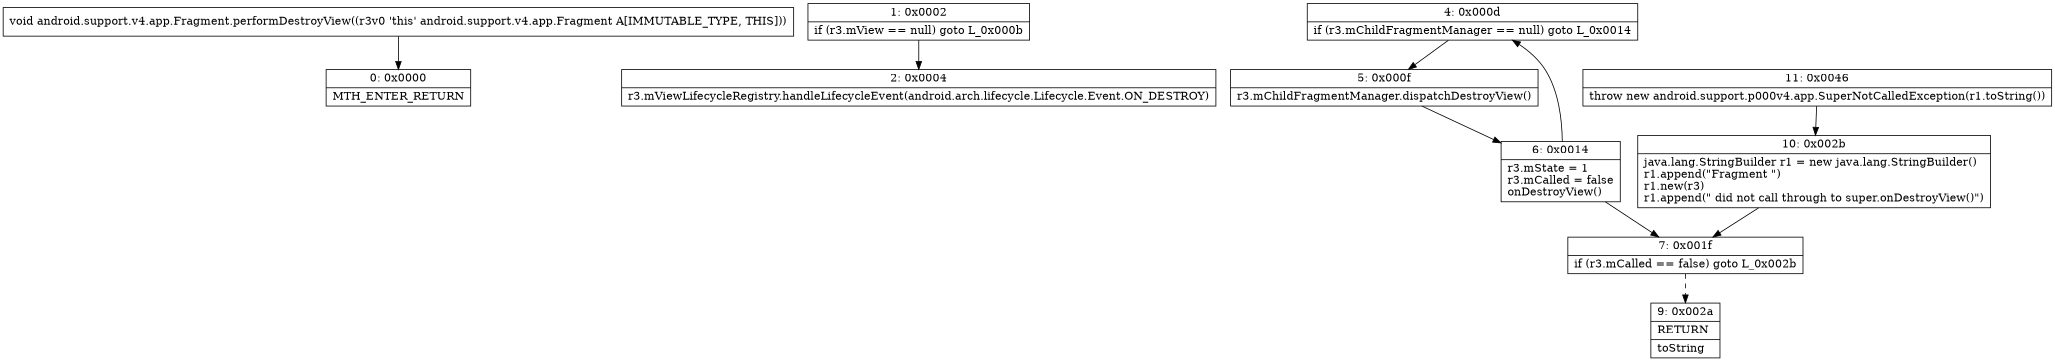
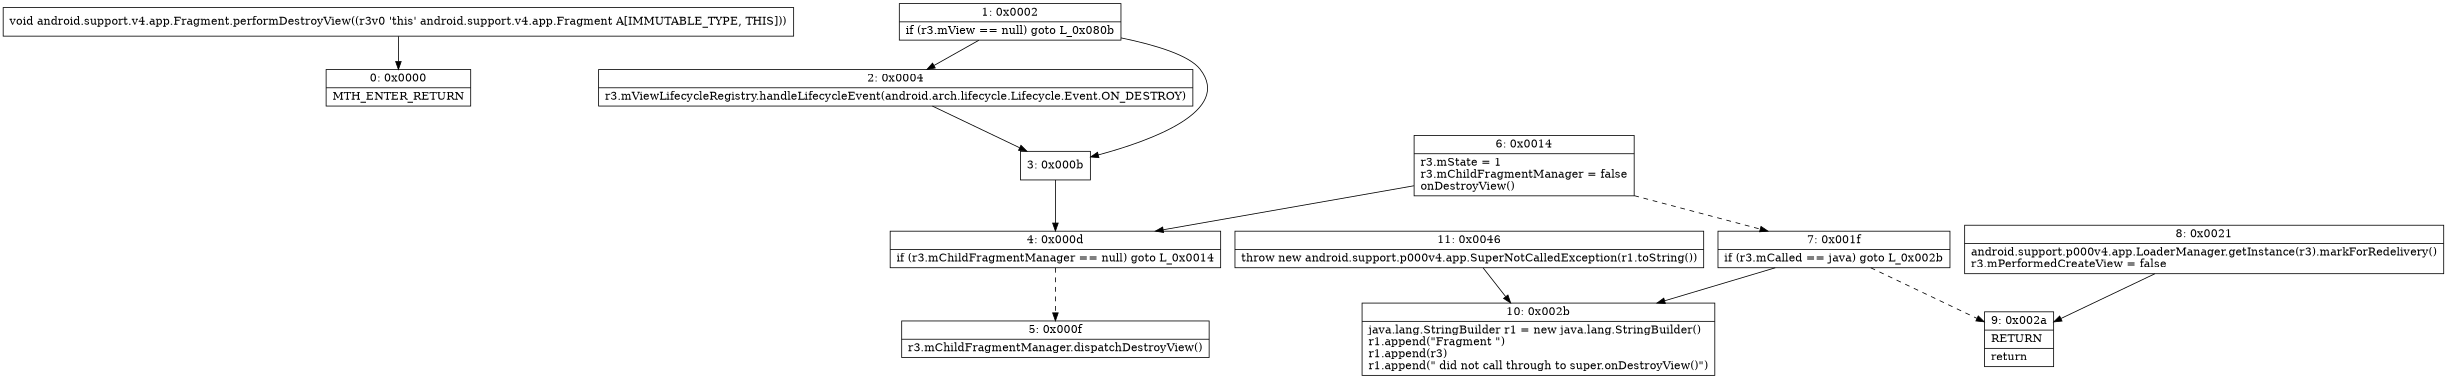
node "1: 0x0002": text "if (r3.mView == null) goto L_0x000b" -> "if (r3.mView == null) goto L_0x080b"
edge "4: 0x000d" -> "5: 0x000f": style solid -> dashed
edge "5: 0x000f" -> "6: 0x0014": removed
node "3: 0x000b": added
node "6: 0x0014": text "r3.mCalled = false" -> "r3.mChildFragmentManager = false"
node "10: 0x002b": text "r1.new(r3)" -> "r1.append(r3)"
edge "6: 0x0014" -> "7: 0x001f": style solid -> dashed
edge "10: 0x002b" -> "7: 0x001f": reversed
node "8: 0x0021": added
node "7: 0x001f": text "if (r3.mCalled == false) goto L_0x002b" -> "if (r3.mCalled == java) goto L_0x002b"
node "9: 0x002a": text "toString" -> "return"
